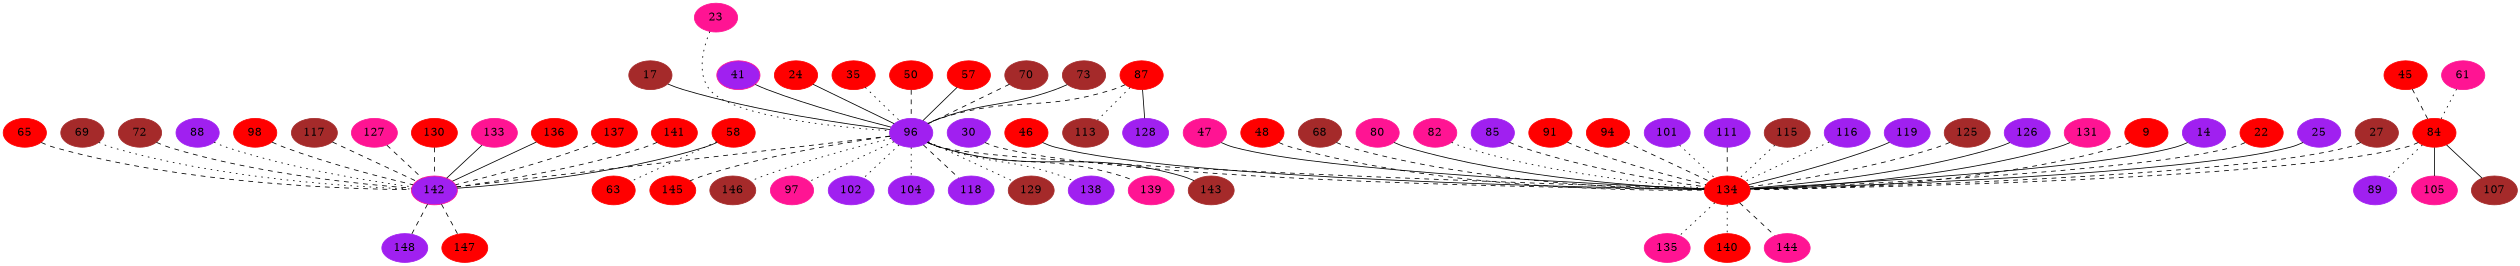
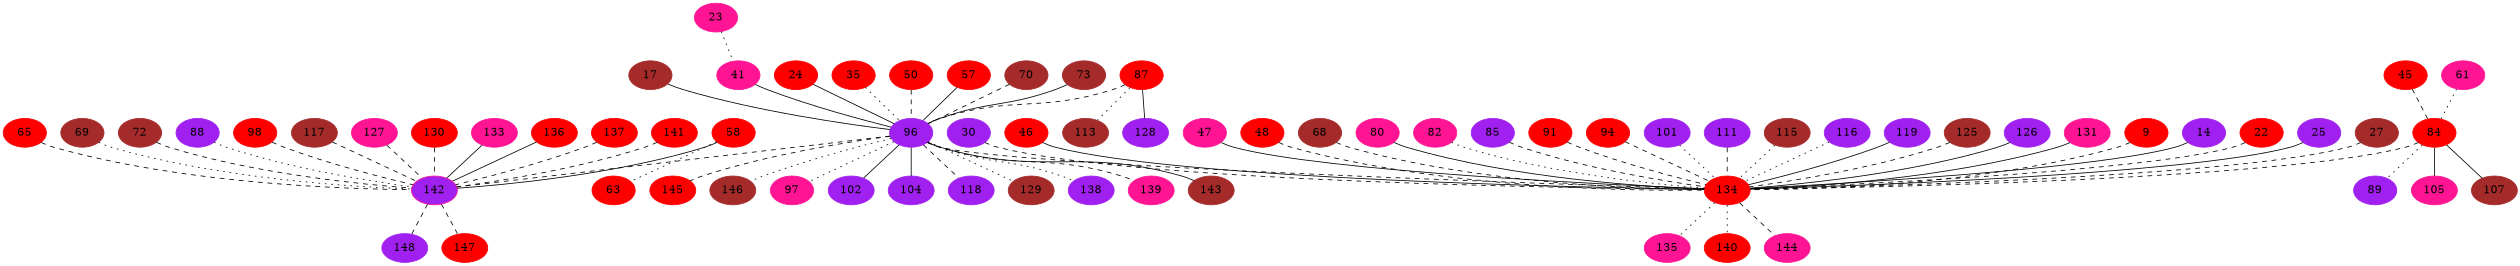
node "41": fillcolor purple -> deeppink
edge "23" -- "96": now "23" -- "41"
edge "96" -- "102": style dotted -> solid
edge "96" -- "104": style dotted -> solid
